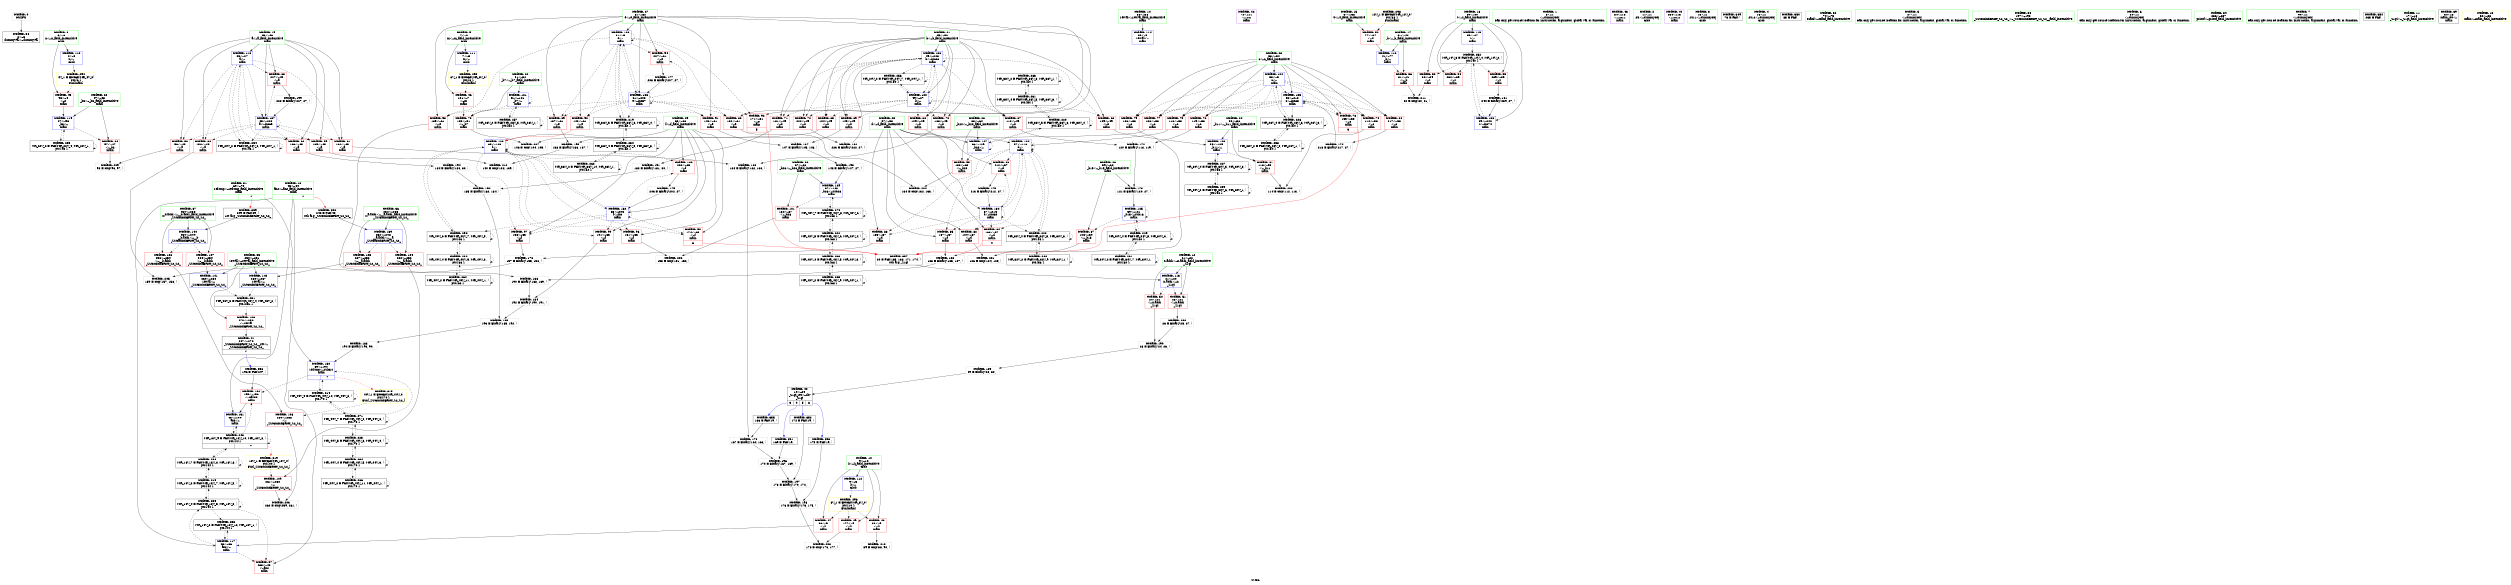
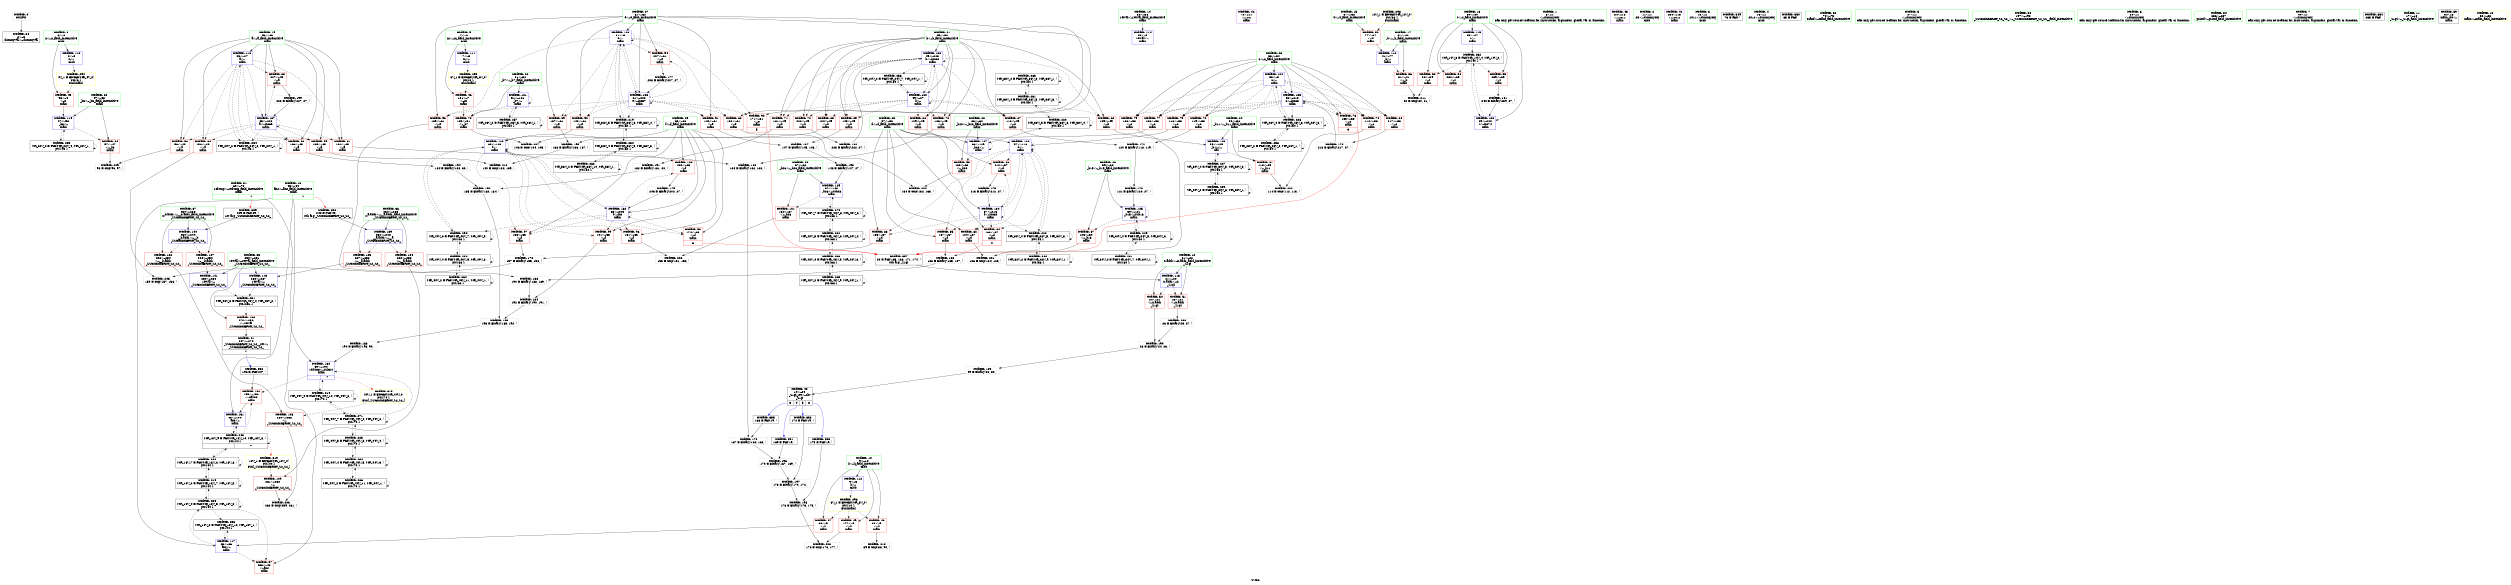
edge "NodeID: 90" -> "NodeID: 128": color red -> black
node "NodeID: 123": text "main" -> "call"
edge "NodeID: 26" -> "NodeID: 173": now "NodeID: 26" -> "NodeID: 125"
